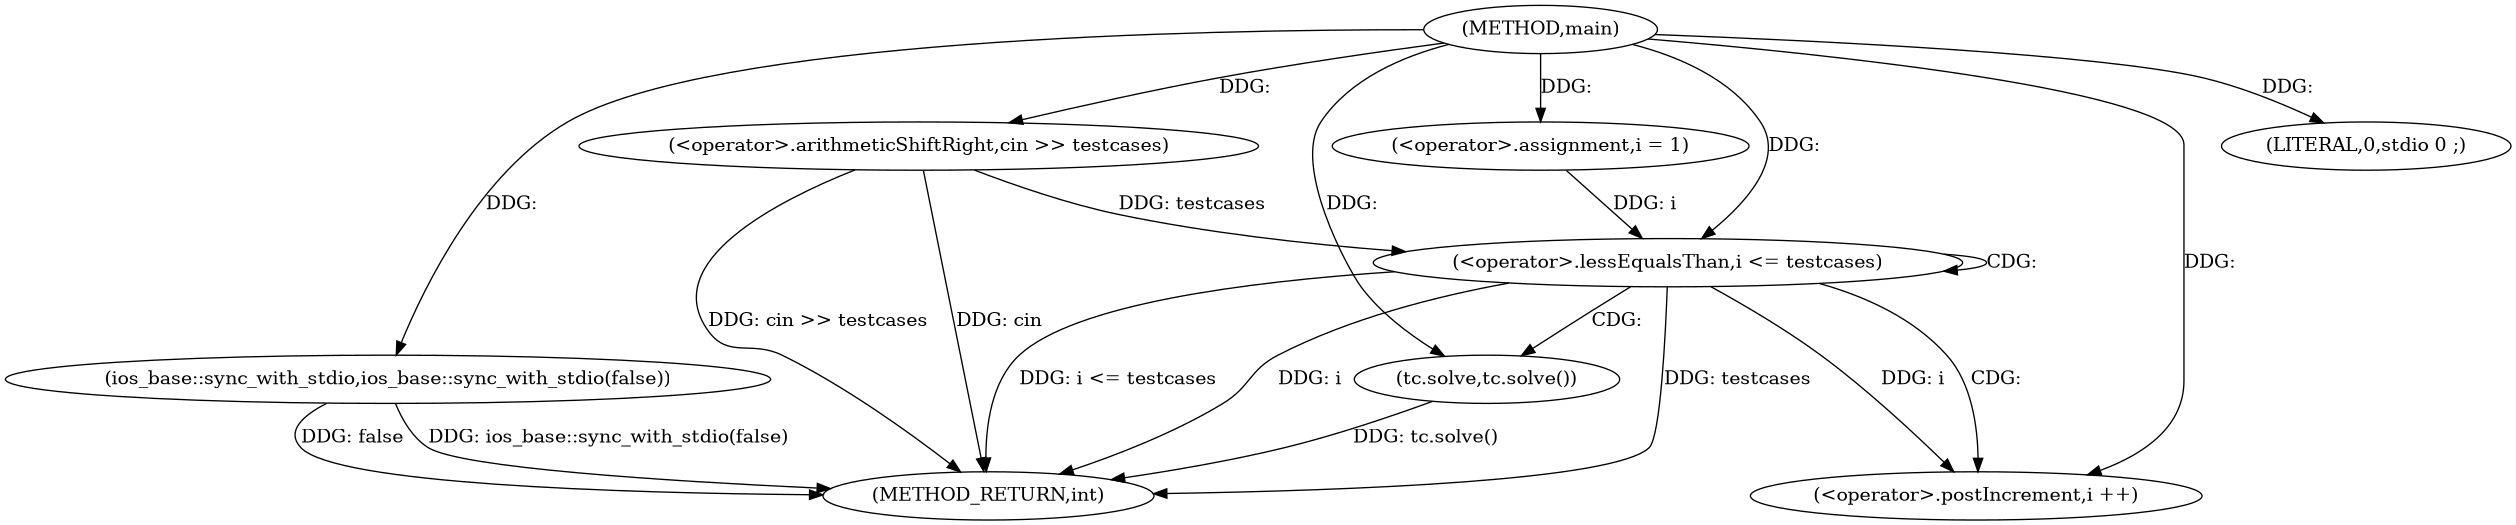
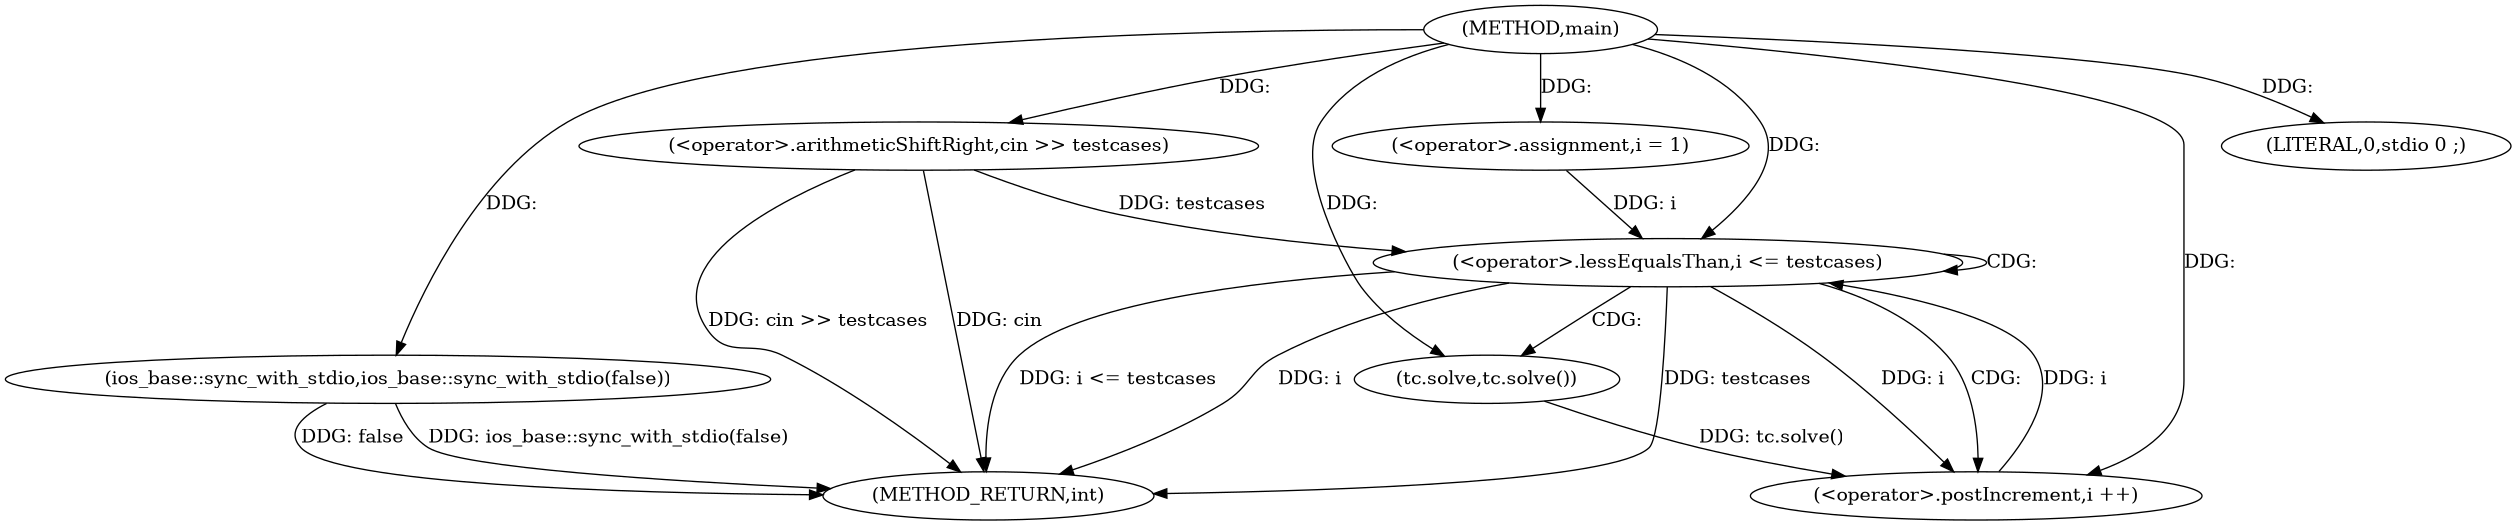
edge "(<operator>.postIncrement,i ++)" -> "(<operator>.lessEqualsThan,i <= testcases)": added, label "DDG: i"
edge "(tc.solve,tc.solve())" -> "(METHOD_RETURN,int)": now "(tc.solve,tc.solve())" -> "(<operator>.postIncrement,i ++)"
